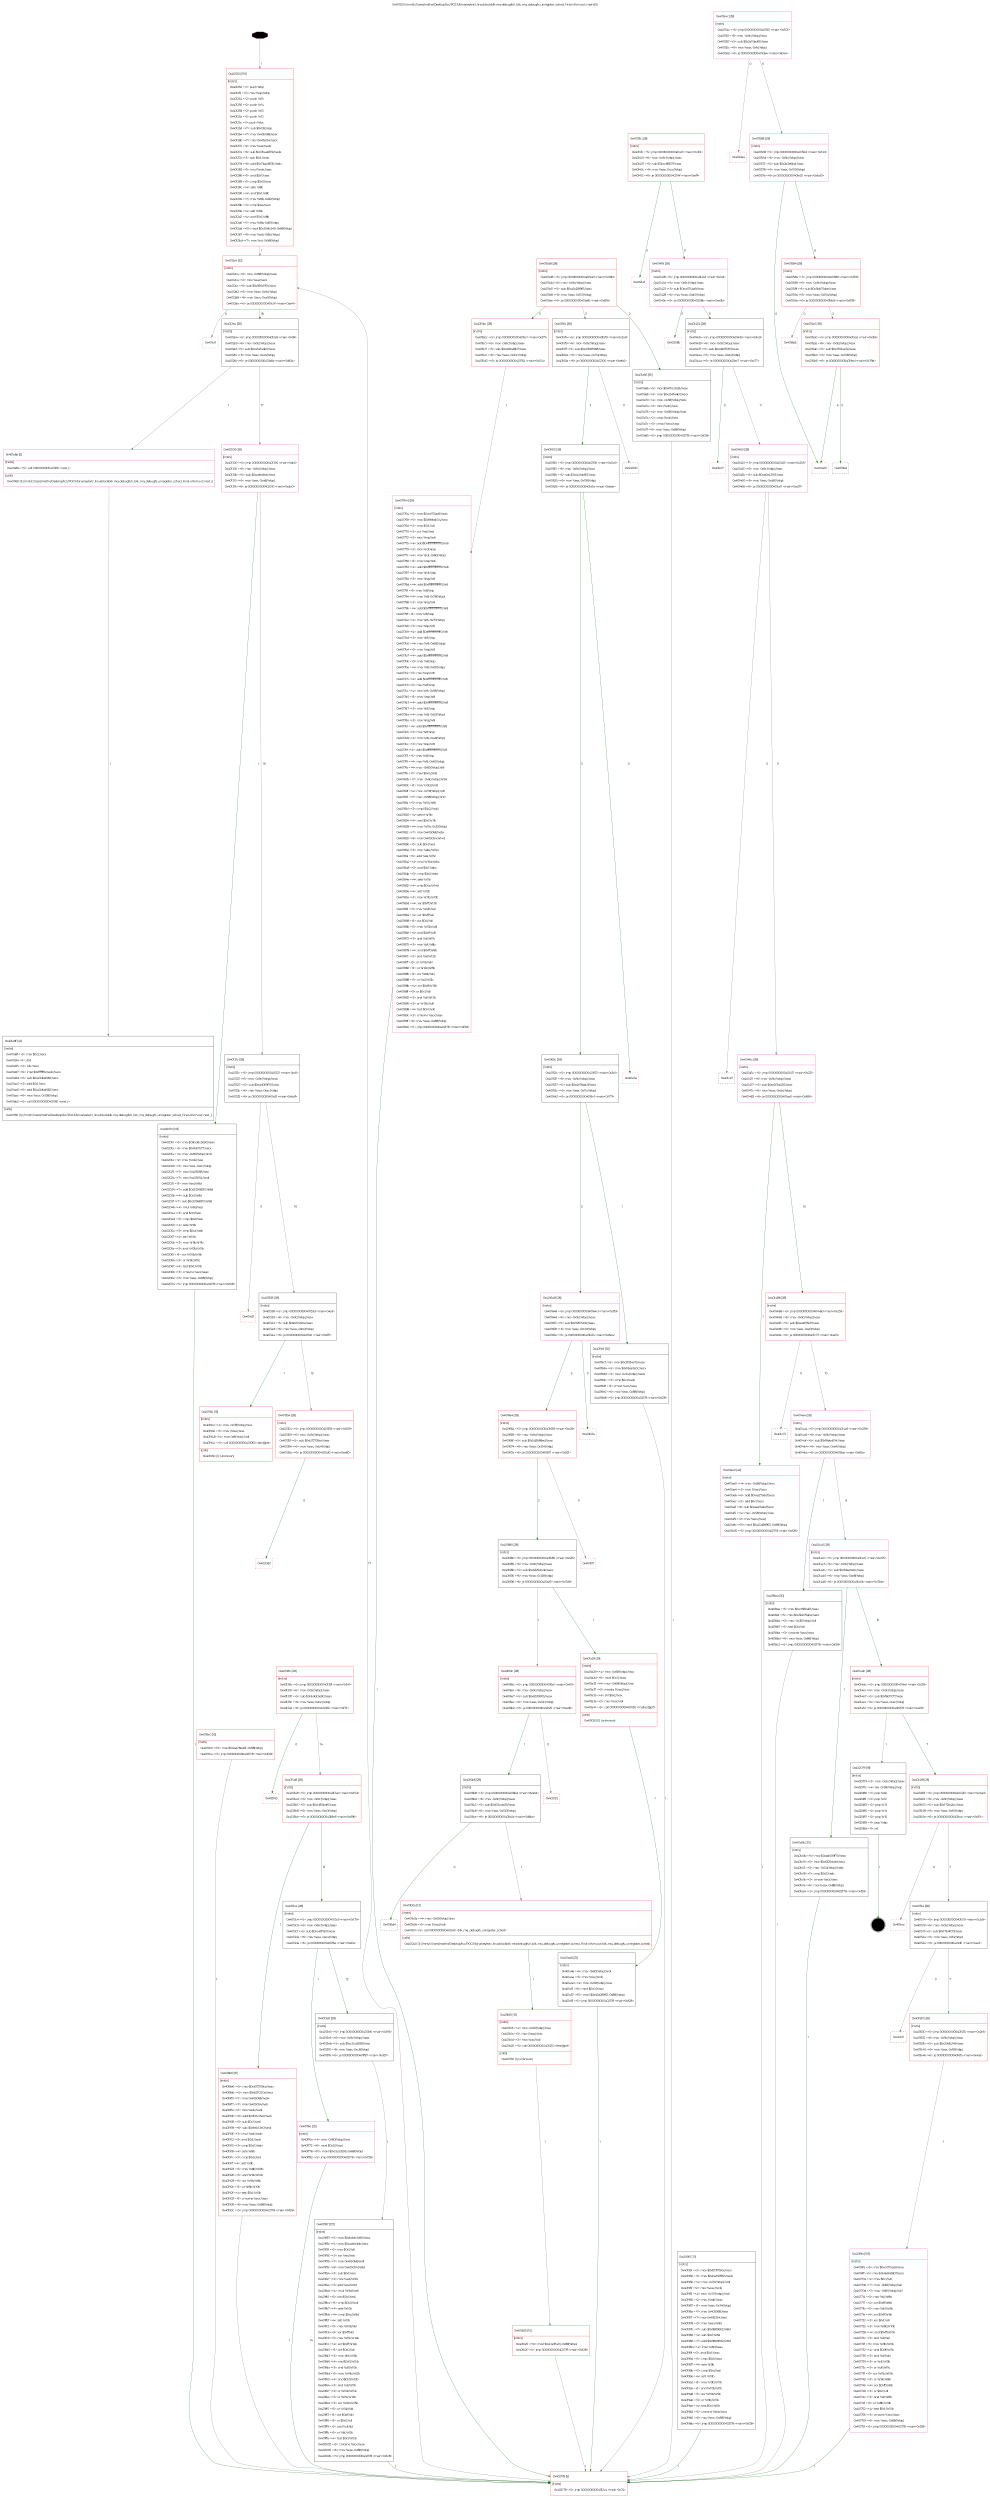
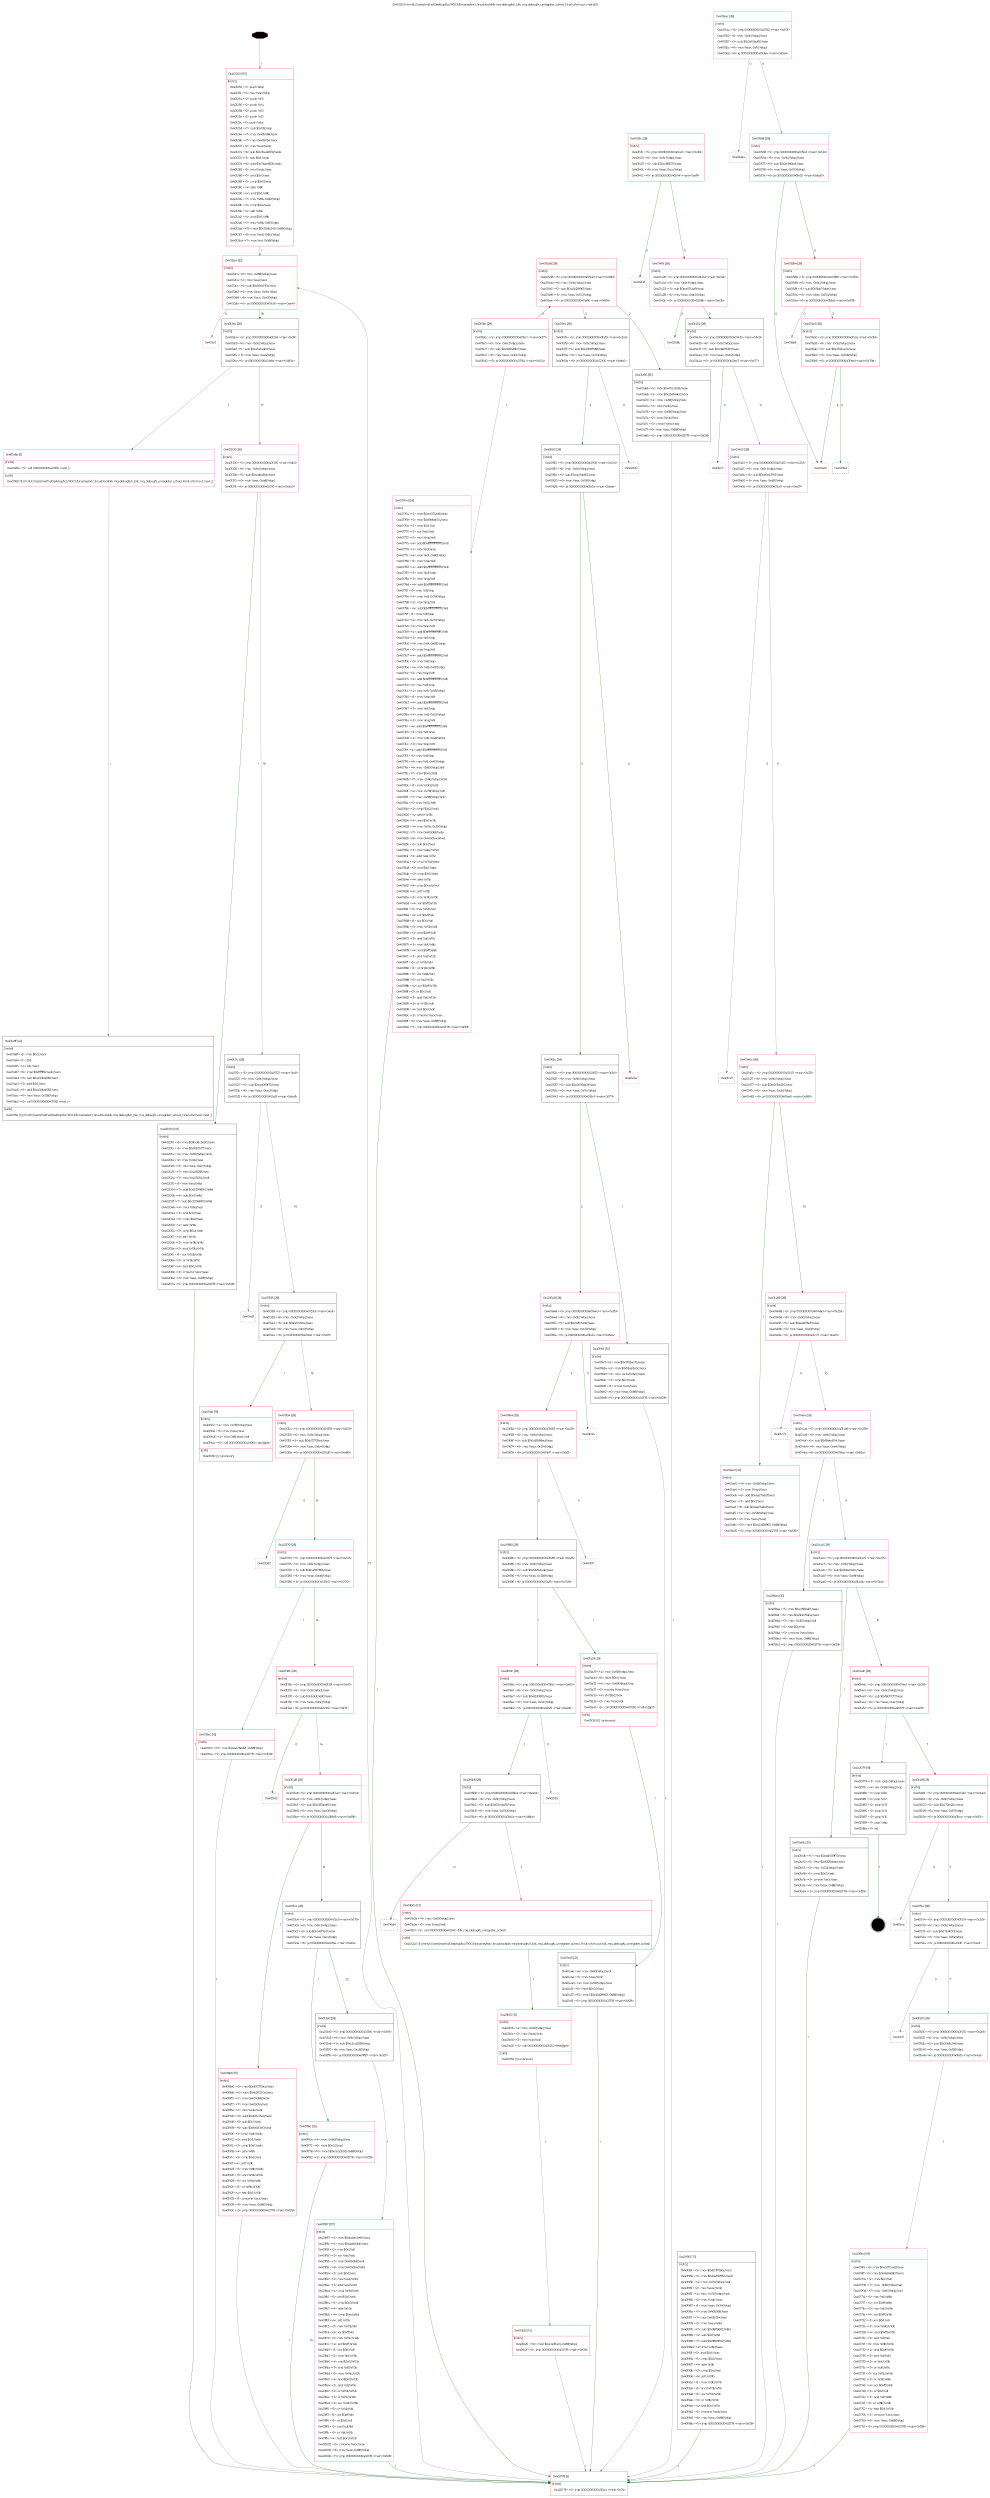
edge "0x4015d8 [28]" -> "0x4015bc [28]": reversed
node "0x401370 [28]": added
node "0x401f87 [137]": color black -> deeppink
